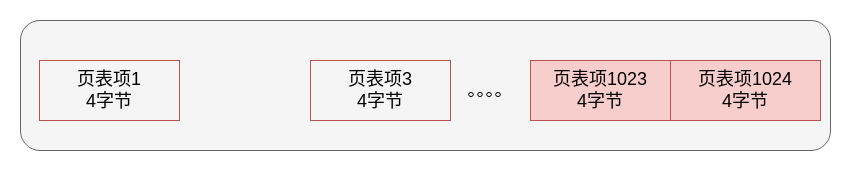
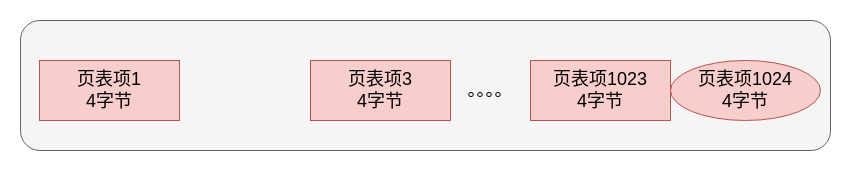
node "页表项14字节": fillcolor #f5f5f5 -> #f8cecc
node "页表项34字节": fillcolor #f5f5f5 -> #f8cecc
node "页表项10244字节": shape rectangle -> ellipse
